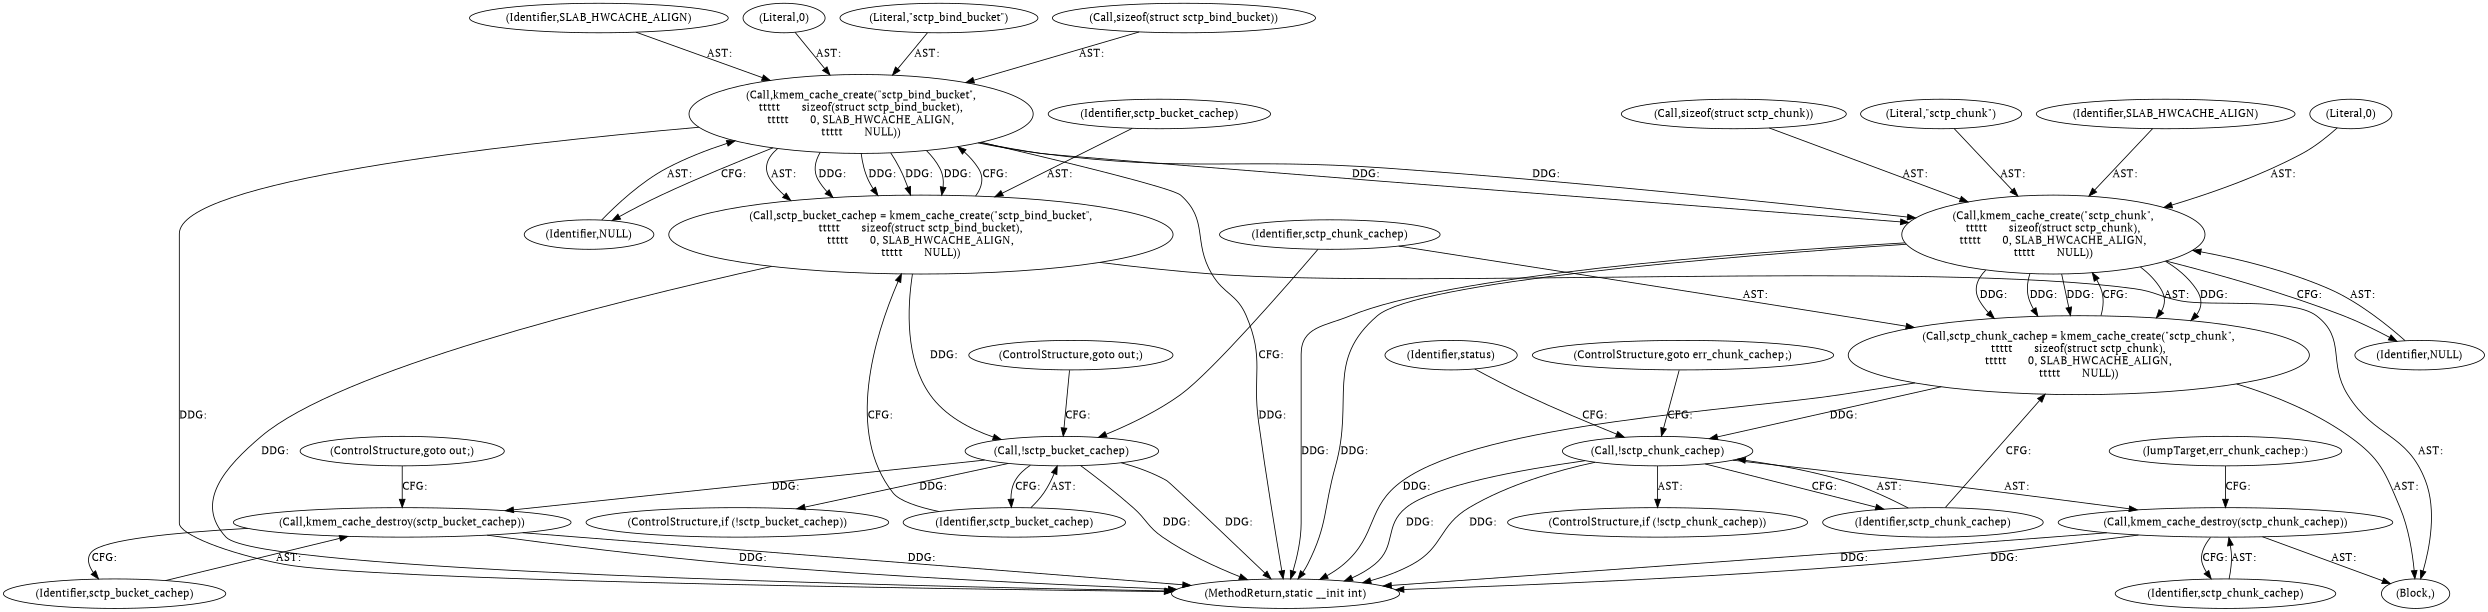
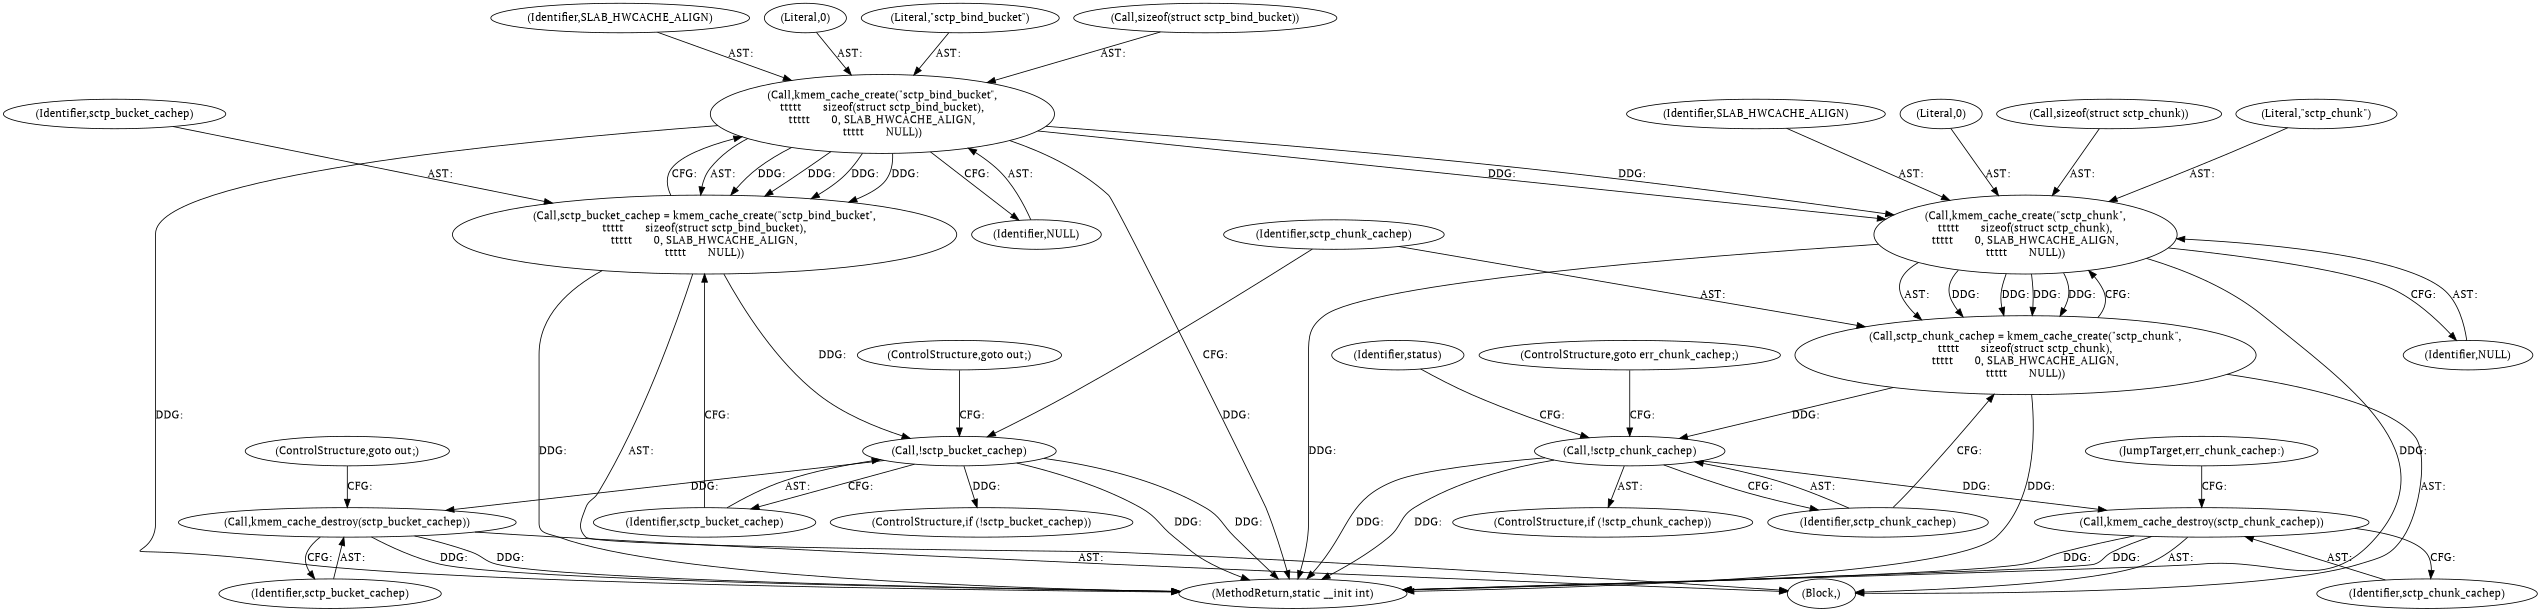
edge "(Call,!sctp_chunk_cachep)" -> "(Call,kmem_cache_destroy(sctp_chunk_cachep))": label "AST: " -> "DDG: "
edge "(Call,kmem_cache_destroy(sctp_bucket_cachep))" -> "(Block,)": added, label "AST:"
